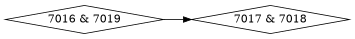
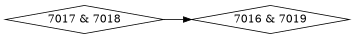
edge "7016 & 7019" -> "7017 & 7018": reversed
